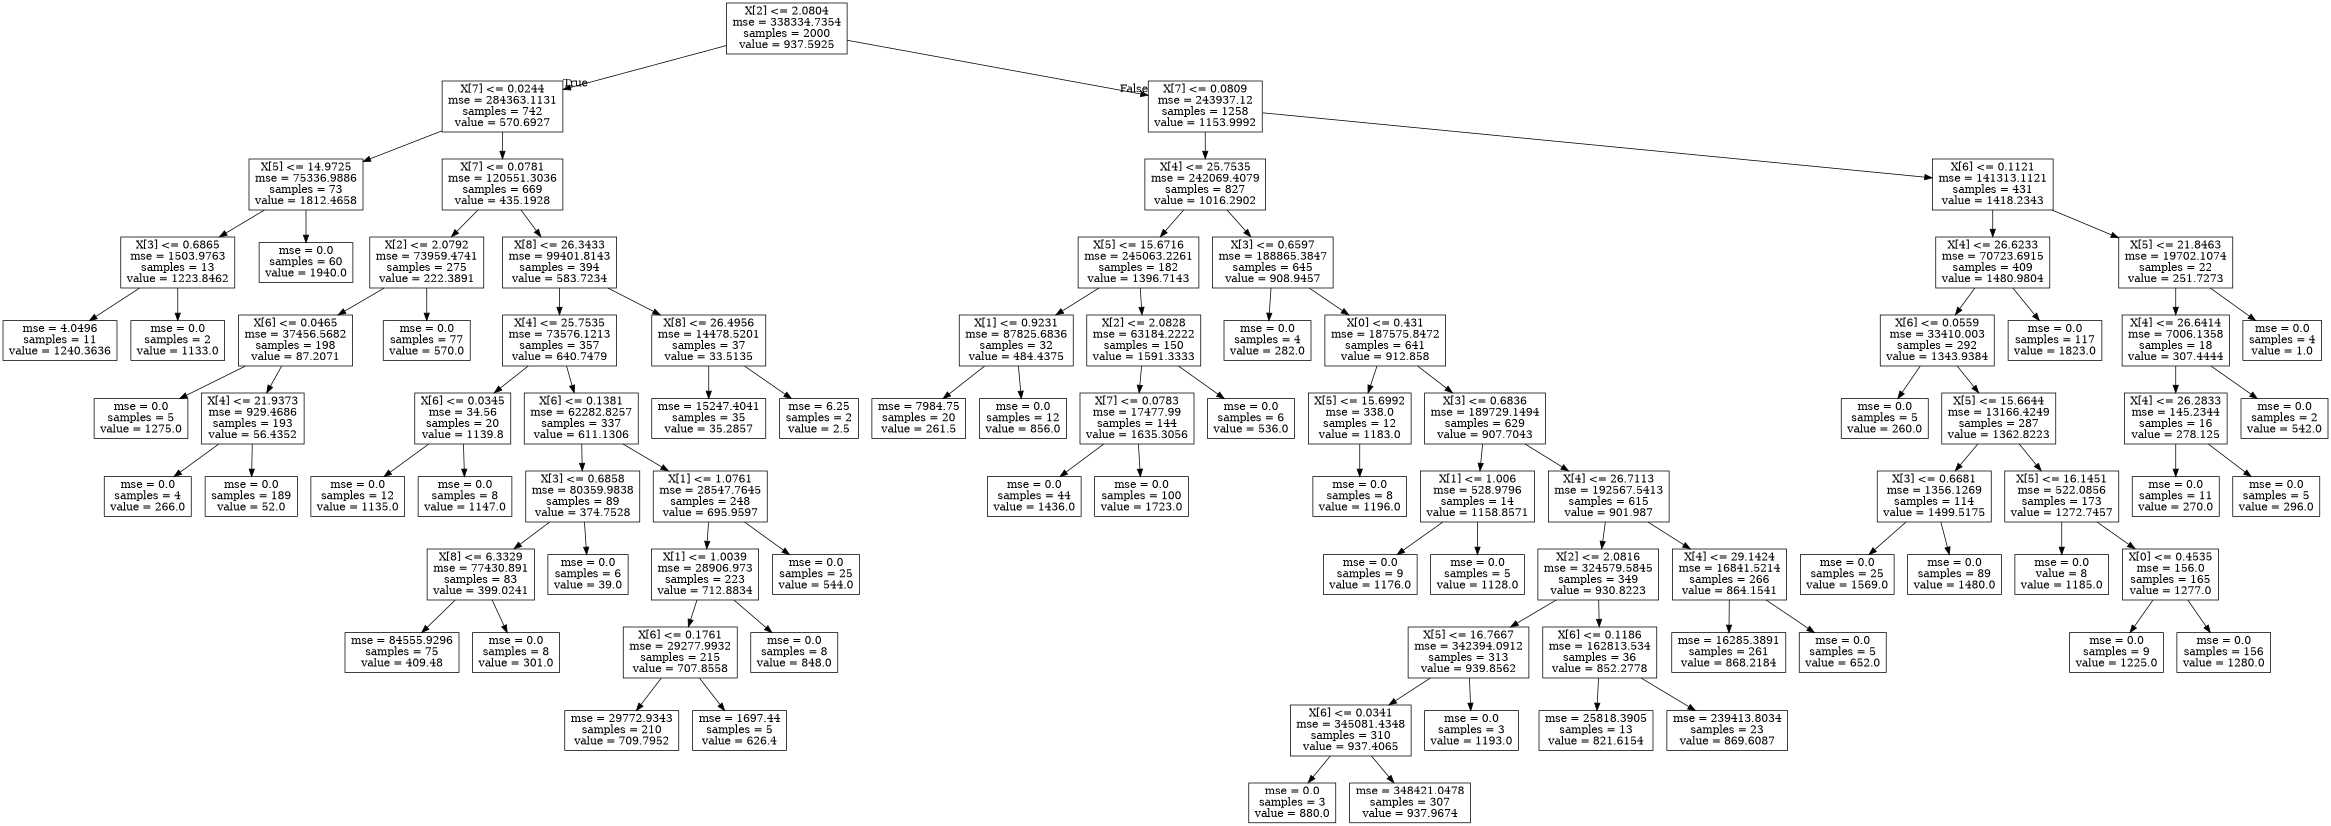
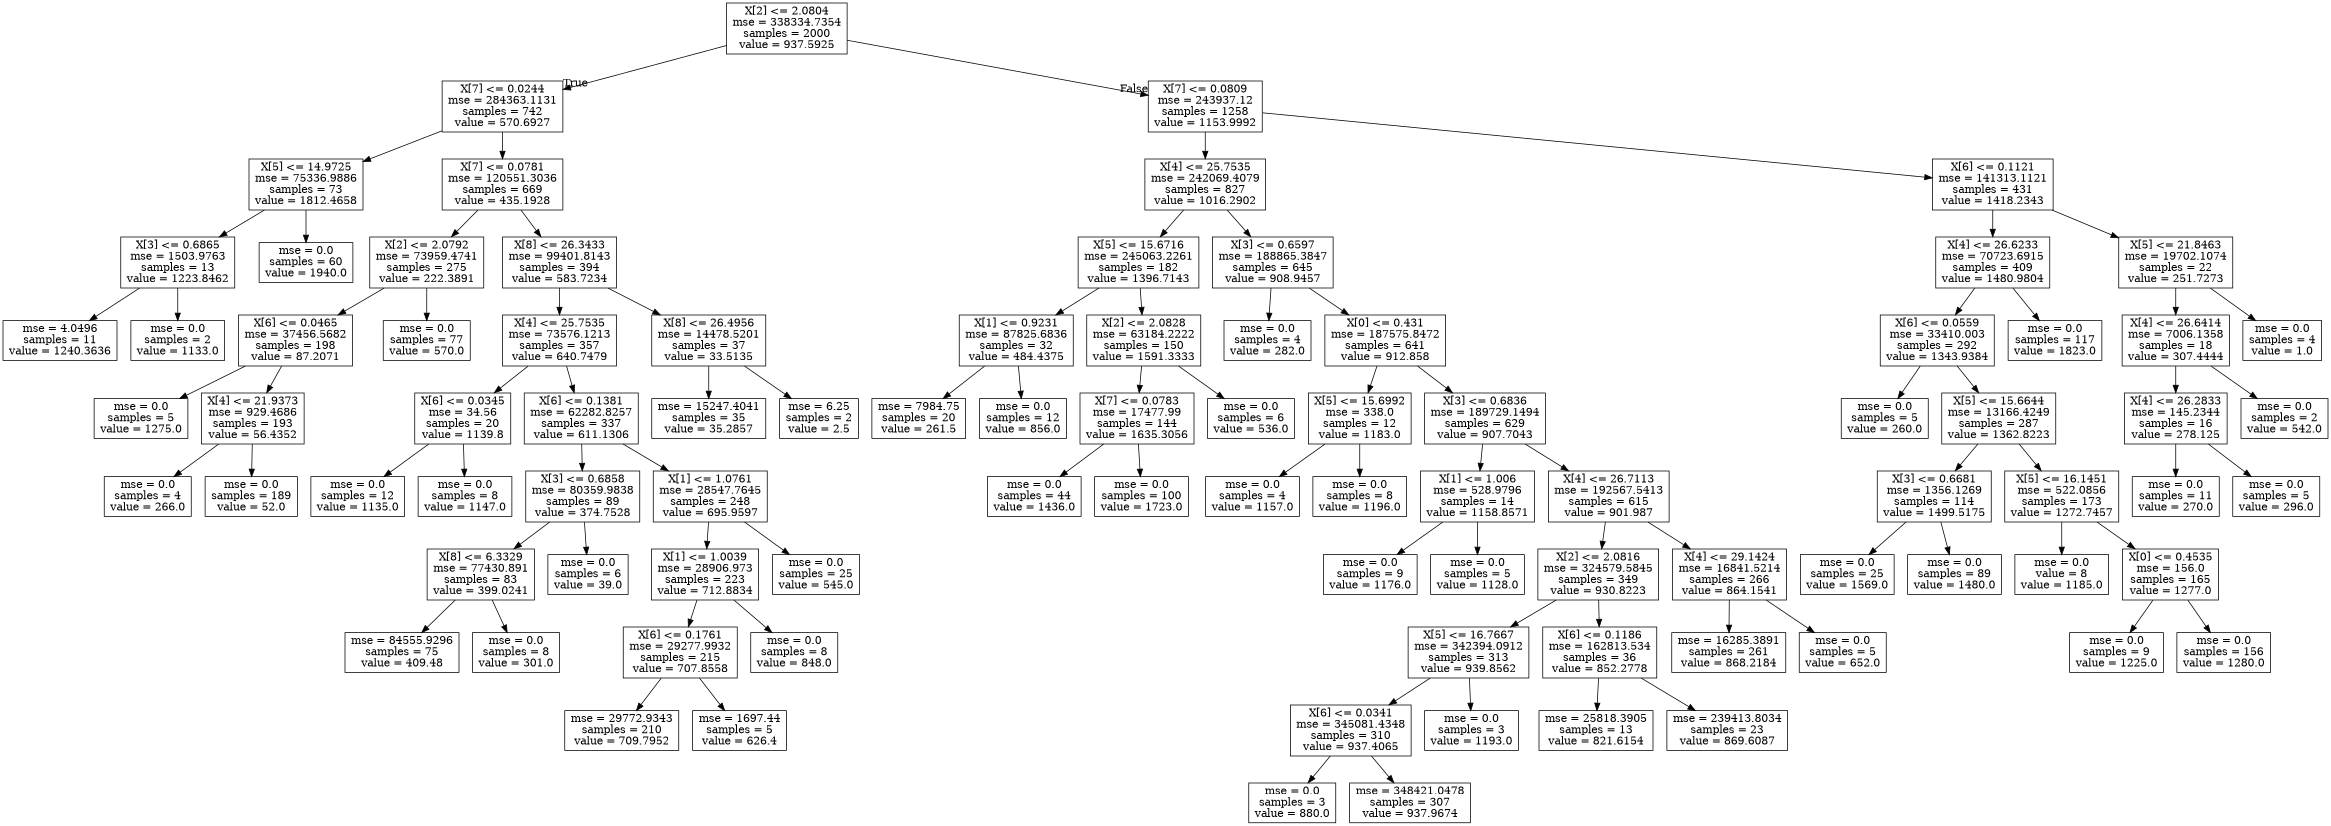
node "mse = 0.0 samples = 4 value = 1157.0": added
node "mse = 0.0 samples = 25 value = 544.0": label "mse = 0.0 samples = 25 value = 544.0" -> "mse = 0.0 samples = 25 value = 545.0"
